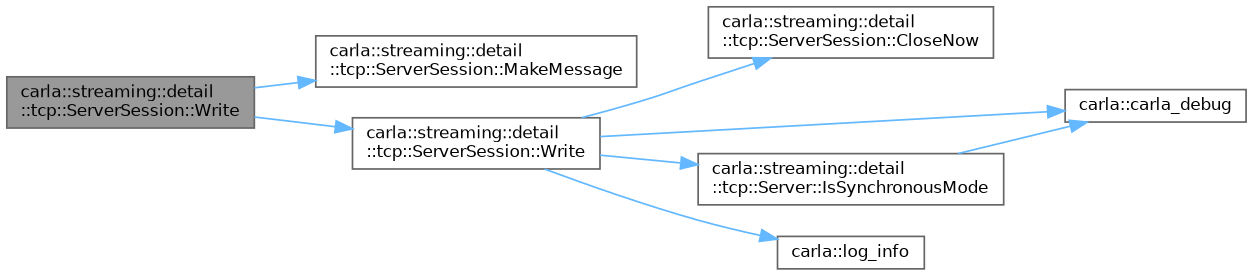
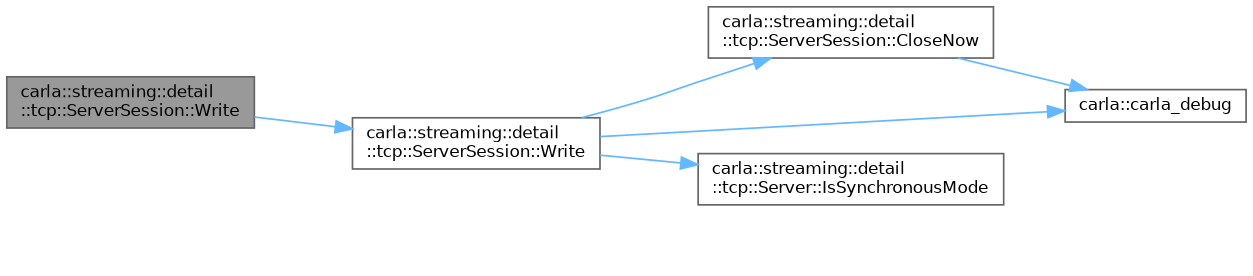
node "carla::streaming::detail ::tcp::ServerSession::MakeMessage": removed
edge "carla::streaming::detail ::tcp::Server::IsSynchronousMode" -> "carla::carla_debug": now "carla::streaming::detail ::tcp::ServerSession::CloseNow" -> "carla::carla_debug"
node "carla::log_info": removed
